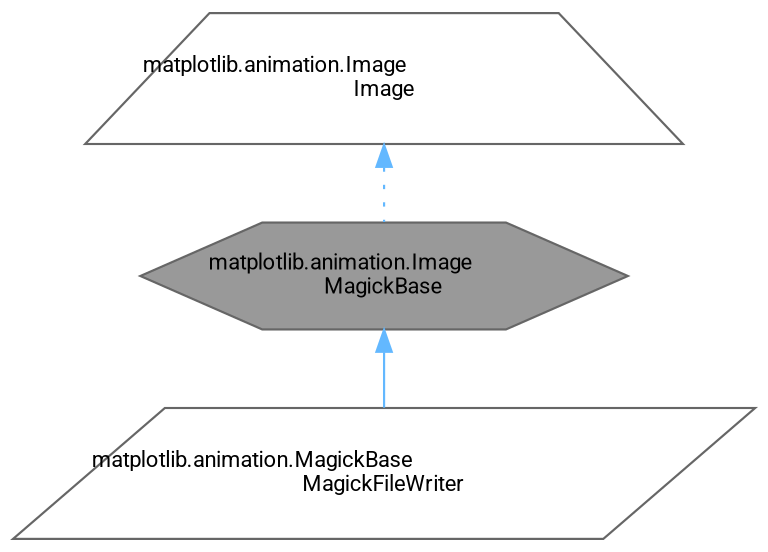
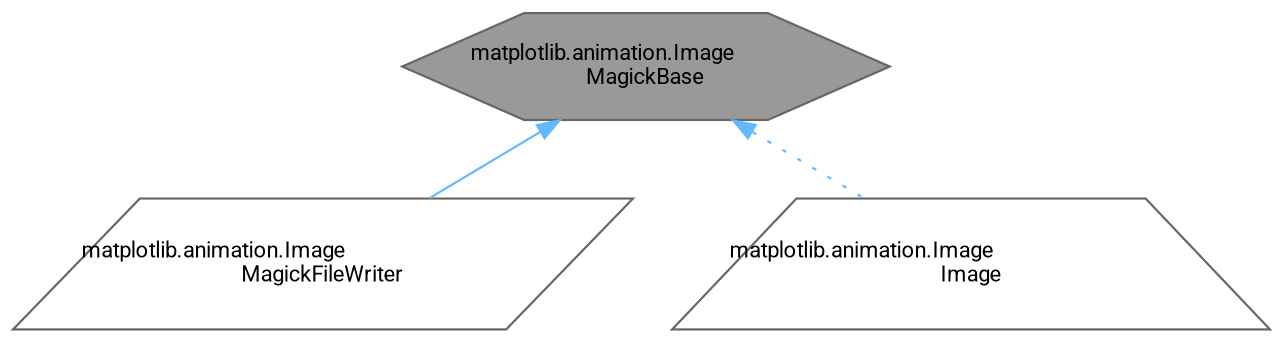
edge "matplotlib.animation.Image MagickBase" -> "matplotlib.animation.Image Image": reversed
node "matplotlib.animation.MagickBase MagickFileWriter": label "matplotlib.animation.MagickBase MagickFileWriter" -> "matplotlib.animation.Image MagickFileWriter"
